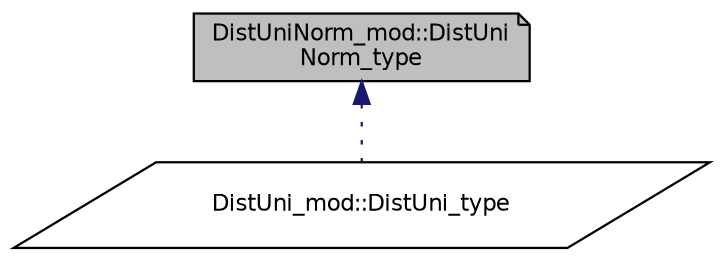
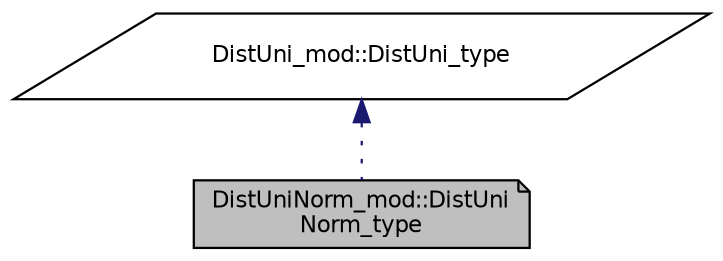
edge "DistUni_mod::DistUni_type" -> "DistUniNorm_mod::DistUni Norm_type": reversed
